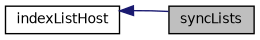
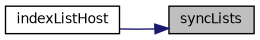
edge "syncLists" -> "indexListHost": reversed
